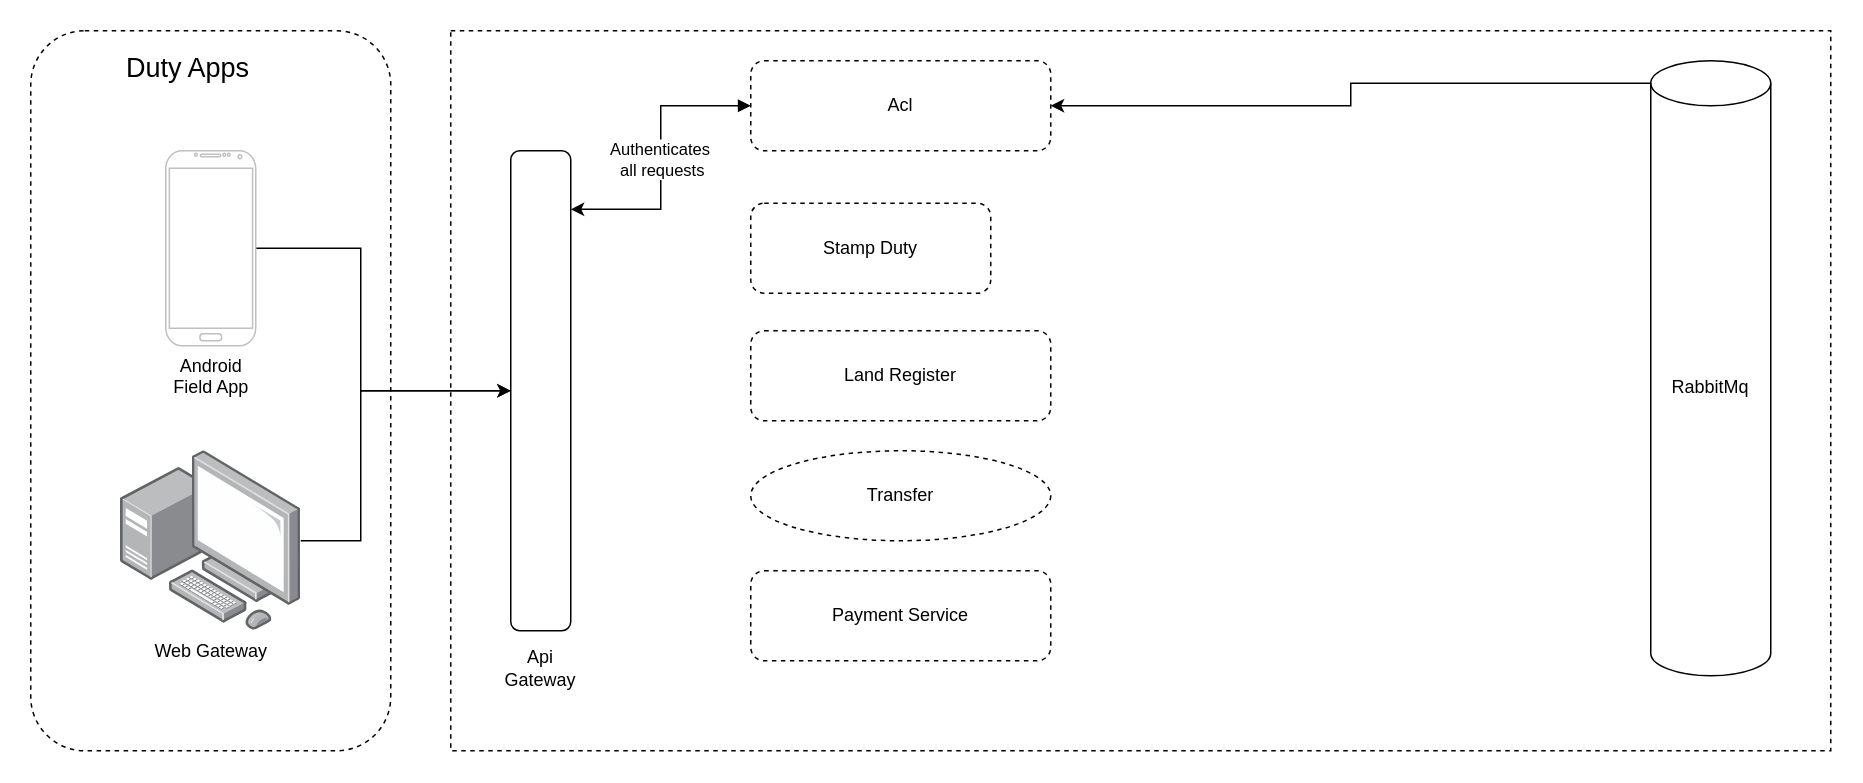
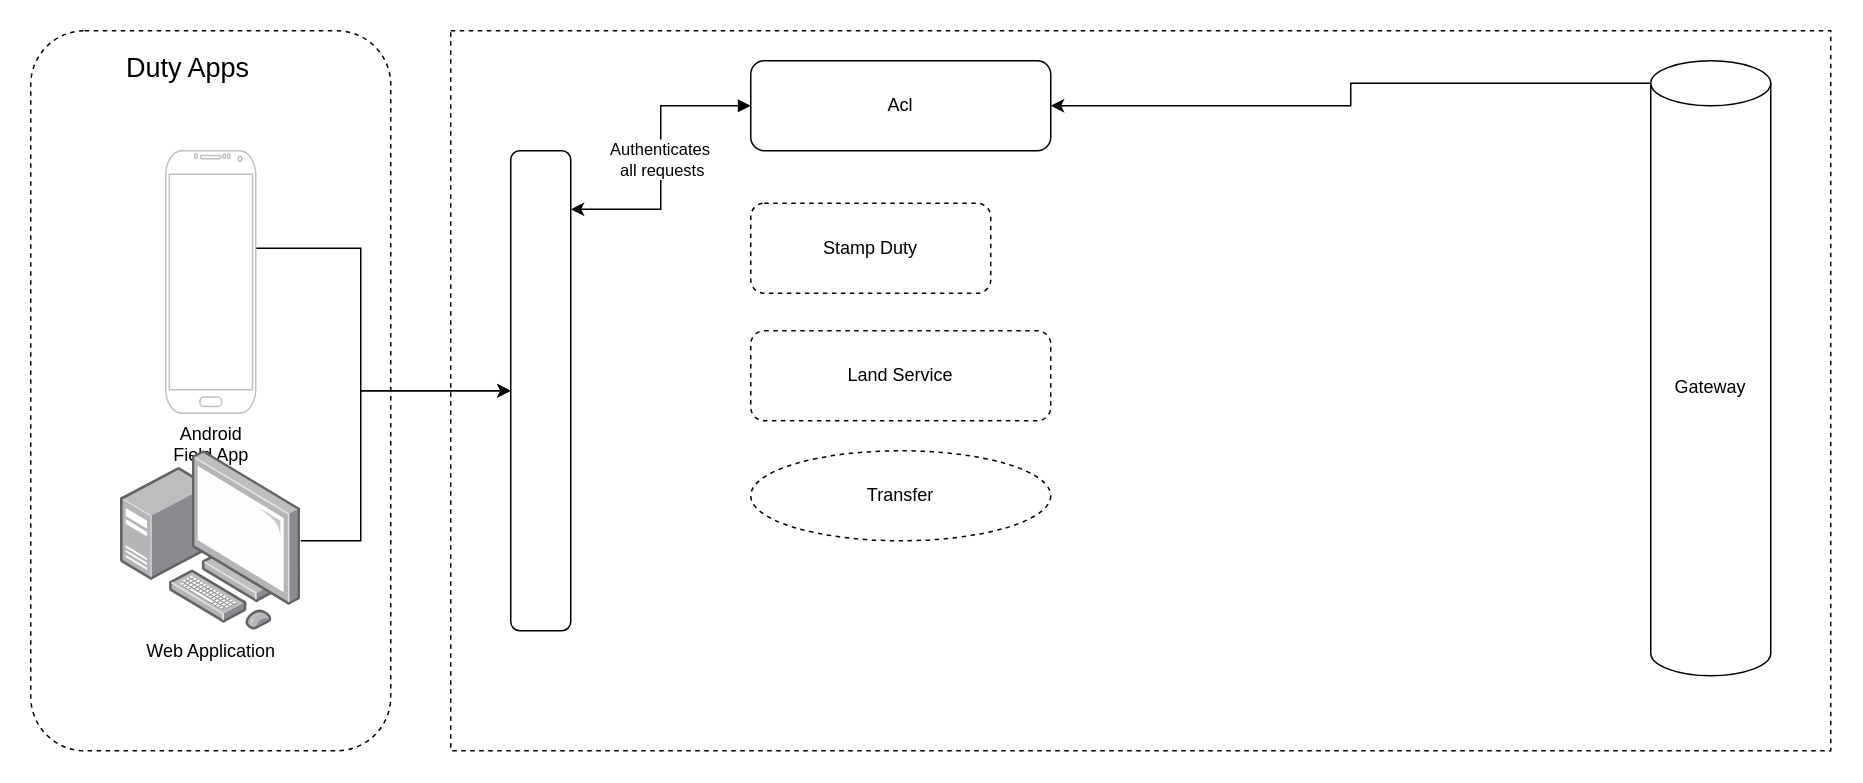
node "Acl": style dashed -> solid
node "Android Field App": size 90x195 -> 90x263
node "Land Register": label "Land Register" -> "Land Service"
node "RabbitMq": label "RabbitMq" -> "Gateway"
node "Payment Service": removed
node "Web Gateway": label "Web Gateway" -> "Web Application"
node "Api Gateway": removed
